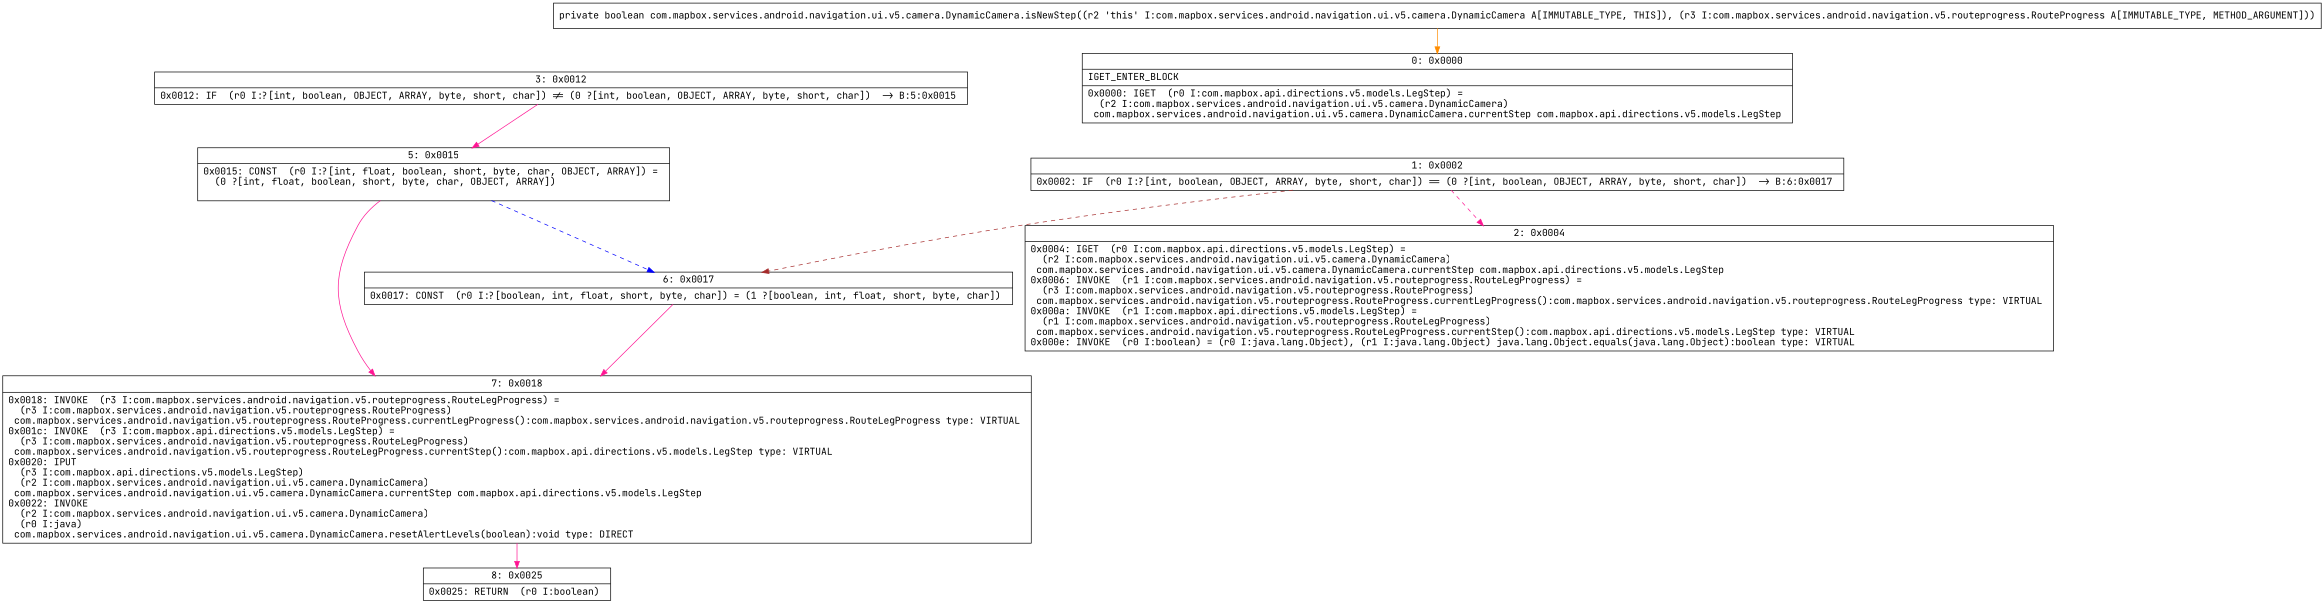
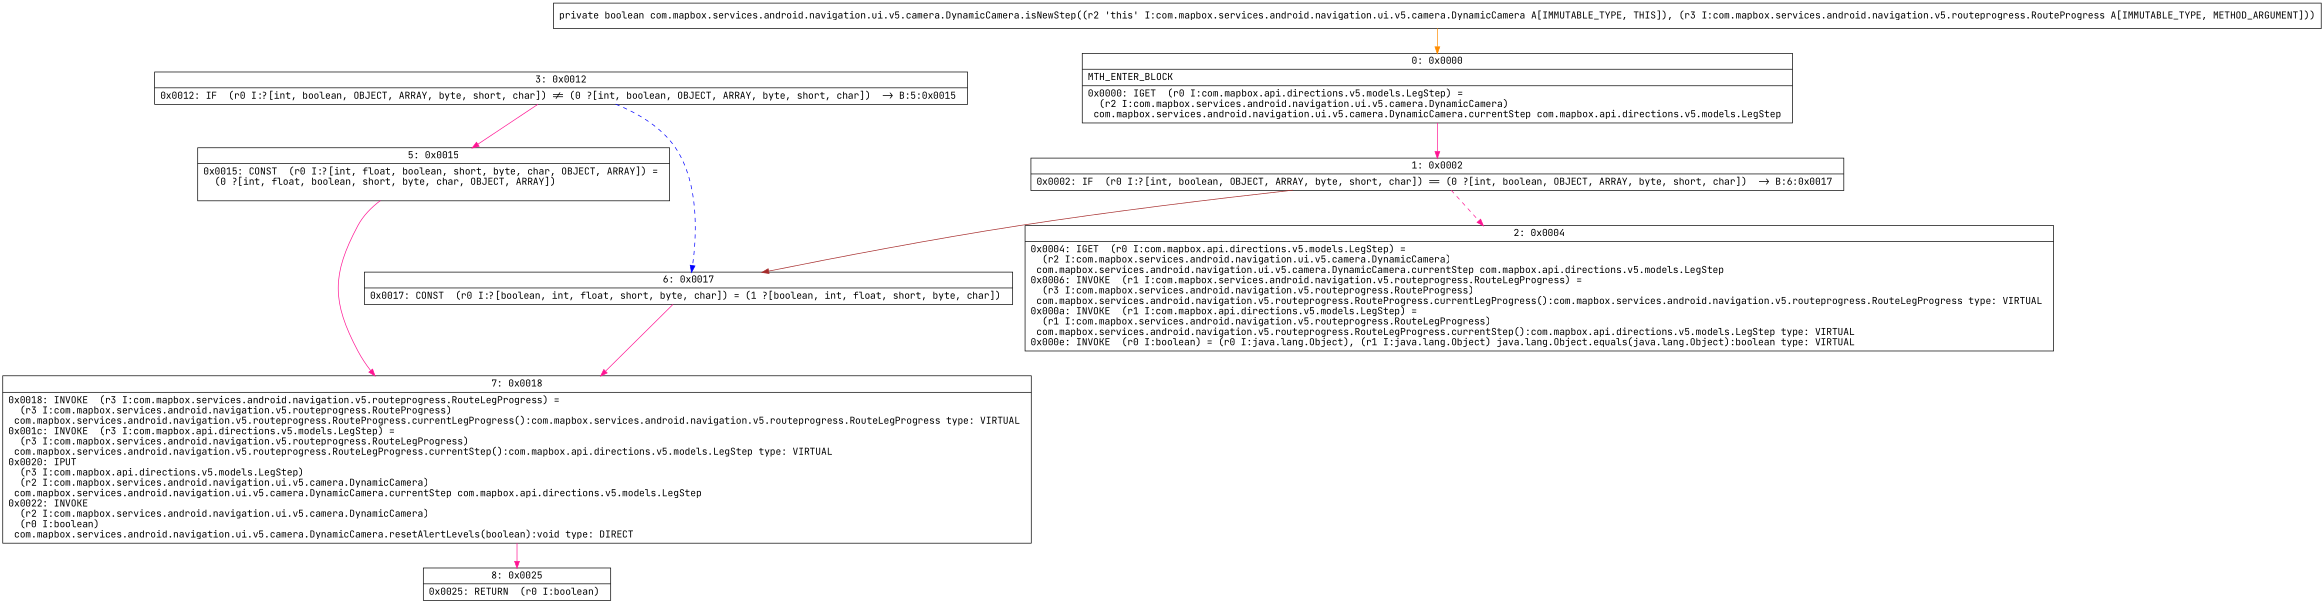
node "0: 0x0000": text "IGET_ENTER_BLOCK" -> "MTH_ENTER_BLOCK"
edge "0: 0x0000" -> "1: 0x0002": added
edge "1: 0x0002" -> "6: 0x0017": style dashed -> solid
edge "5: 0x0015" -> "6: 0x0017": now "3: 0x0012" -> "6: 0x0017"
node "7: 0x0018": text "(r0 I:java)" -> "(r0 I:boolean)"
